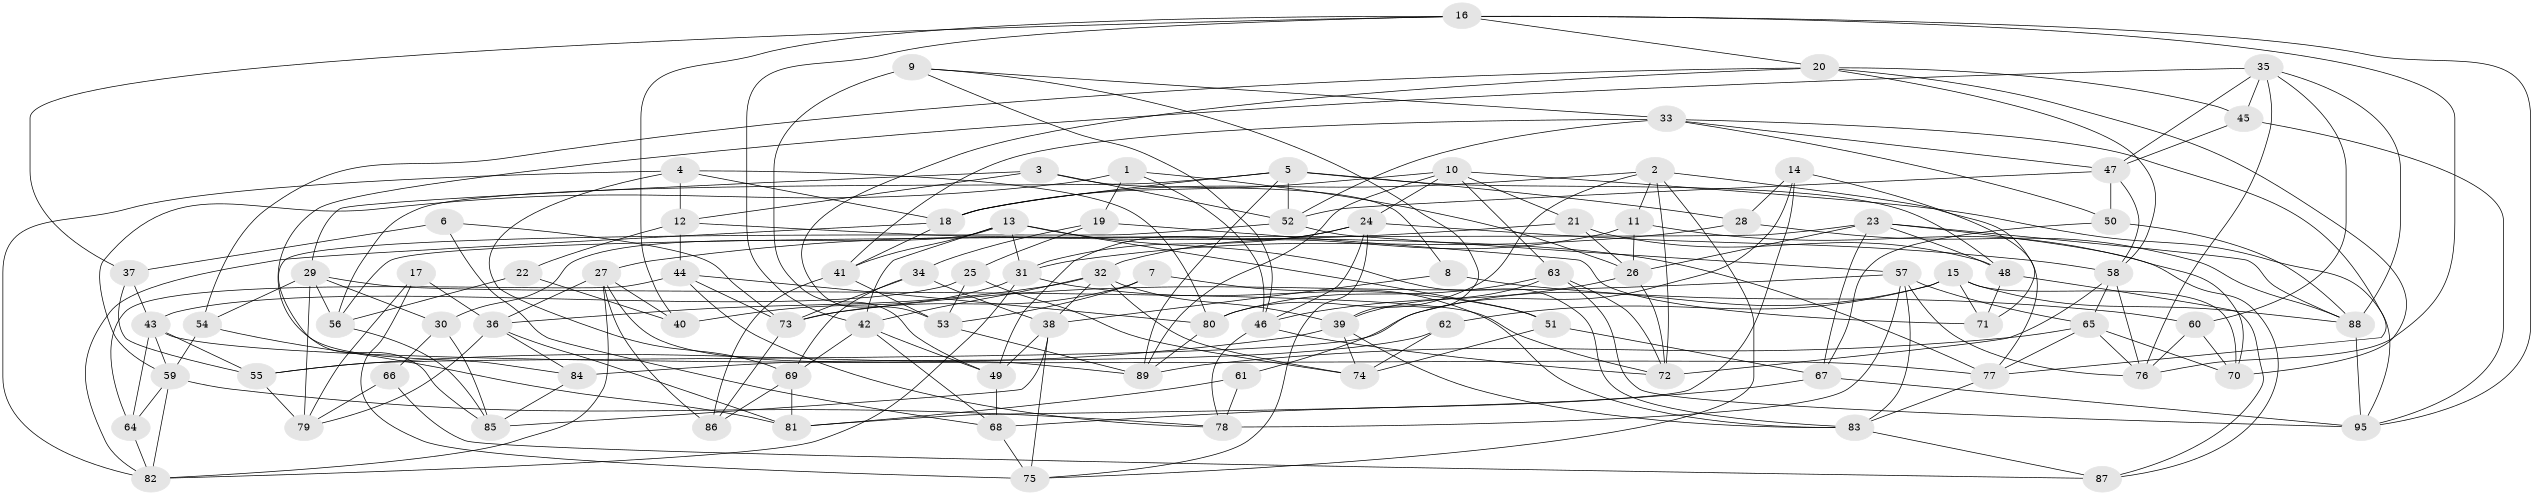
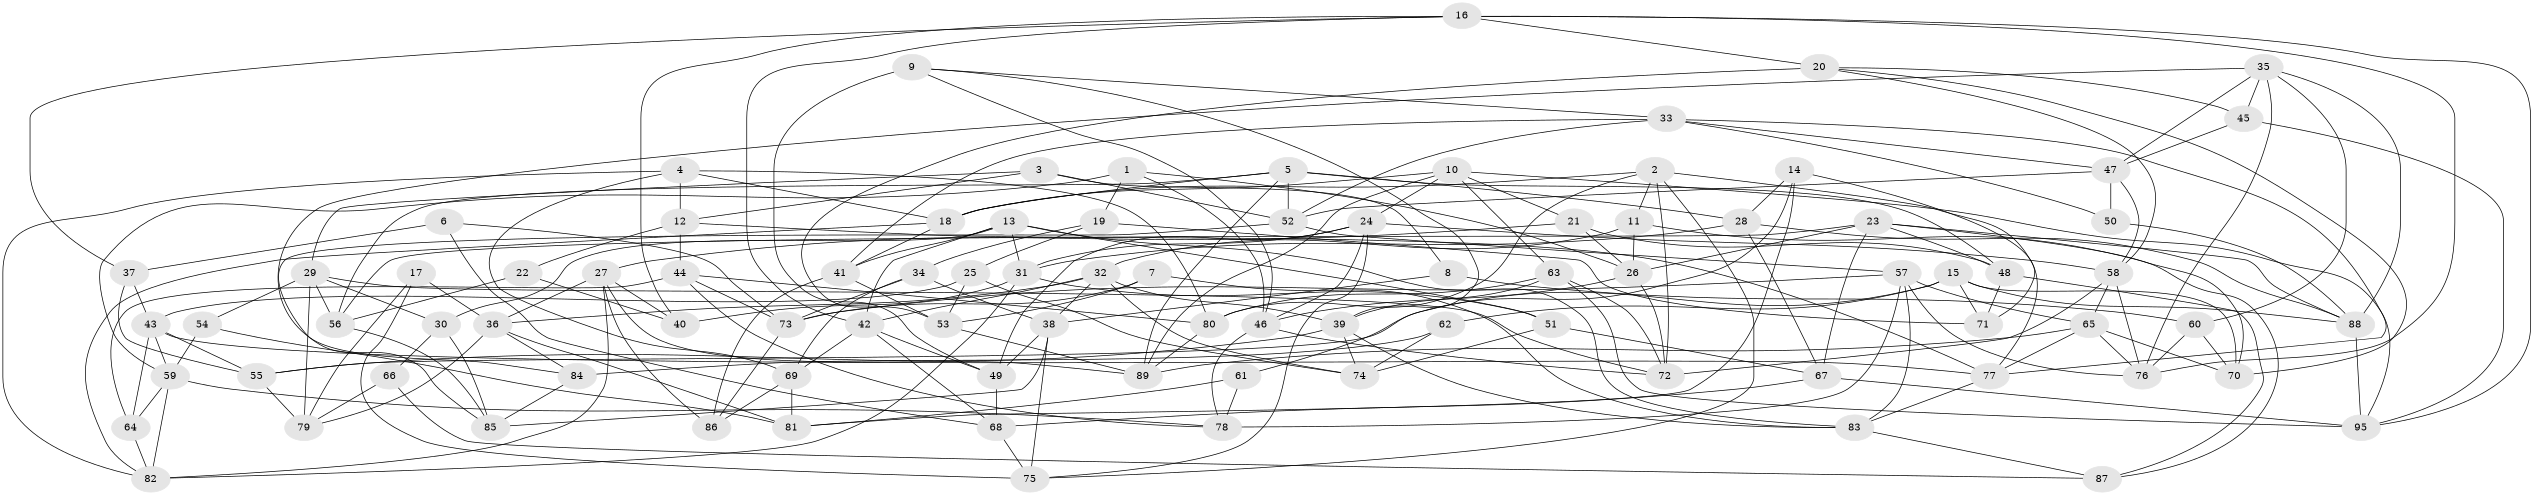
edge "20" -- "54": removed
edge "50" -- "67": now "28" -- "67"
